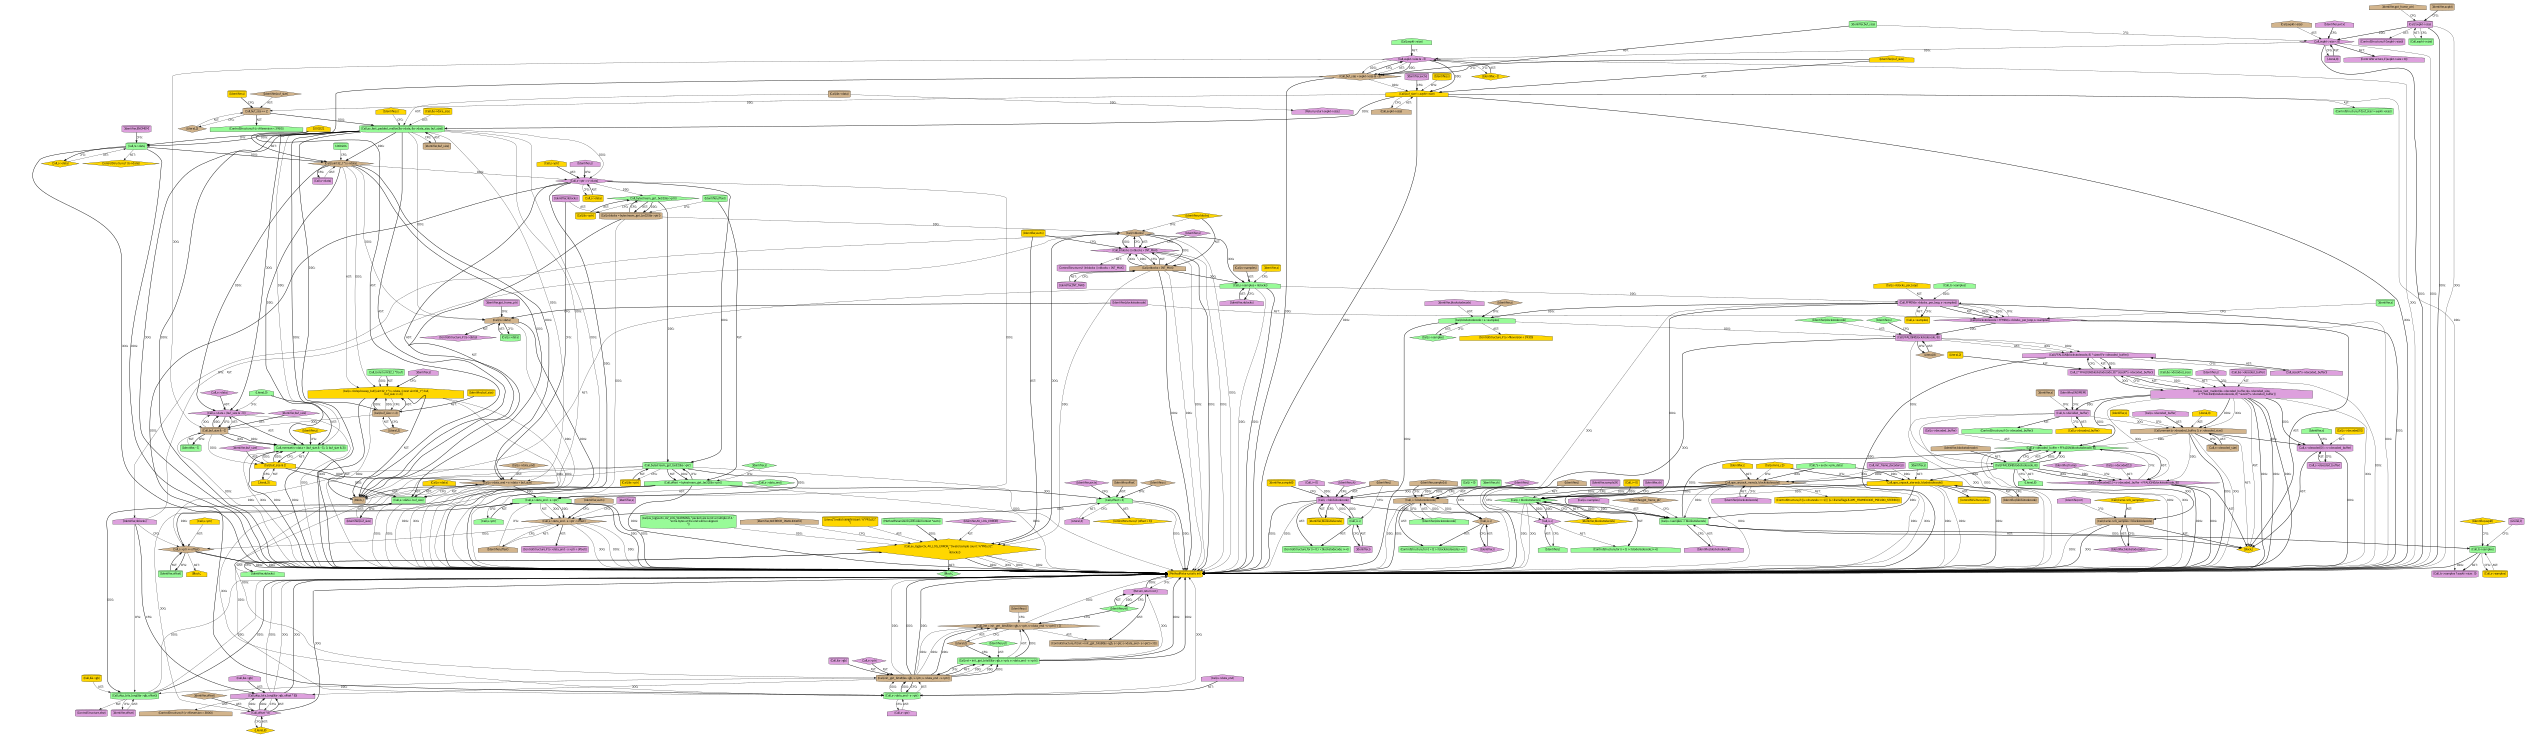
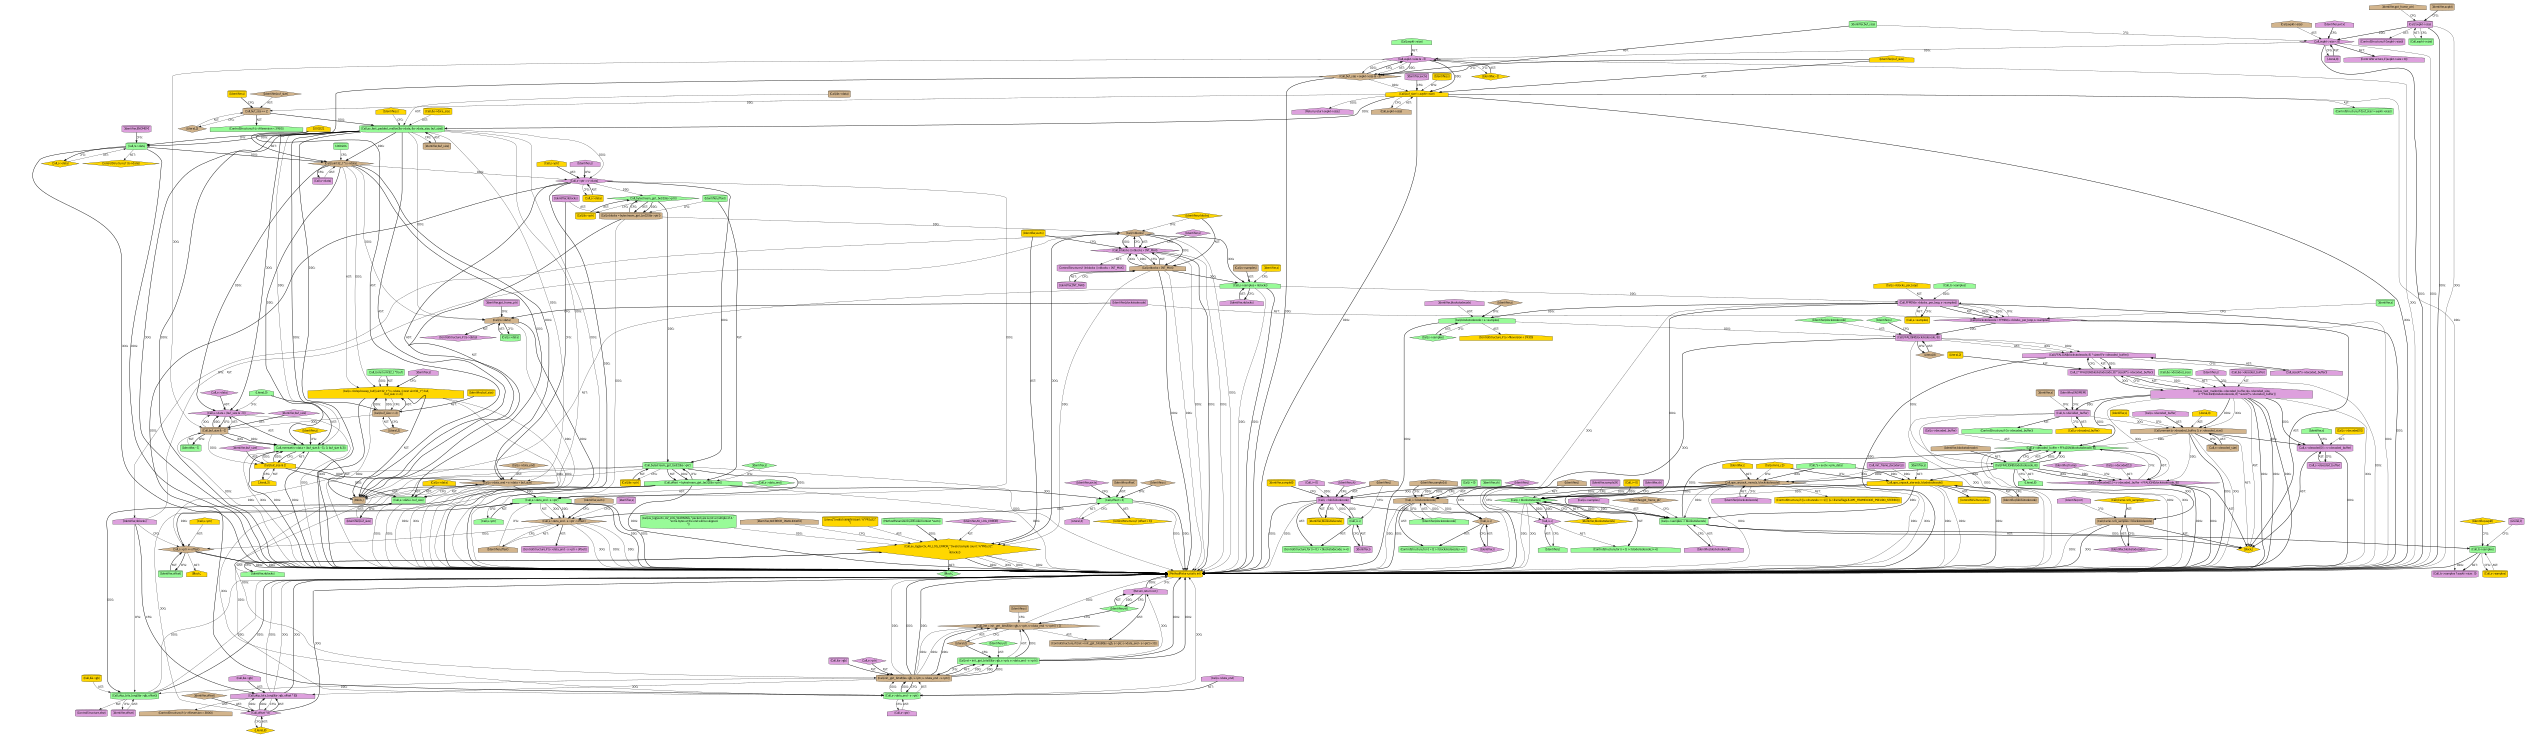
edge "(Call,&s->data)" -> "(Return,return avpkt->size;)": now "(Call,buf_size != avpkt->size)" -> "(Return,return avpkt->size;)"
